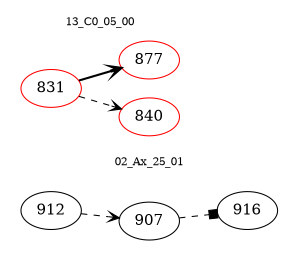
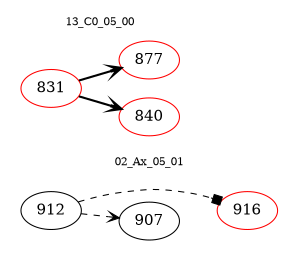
edge "831" -> "840": style dashed -> bold
cluster "02_Ax_25_01": label "02_Ax_25_01" -> "02_Ax_05_01"
node "916": color black -> red
edge "907" -> "916": now "912" -> "916"
